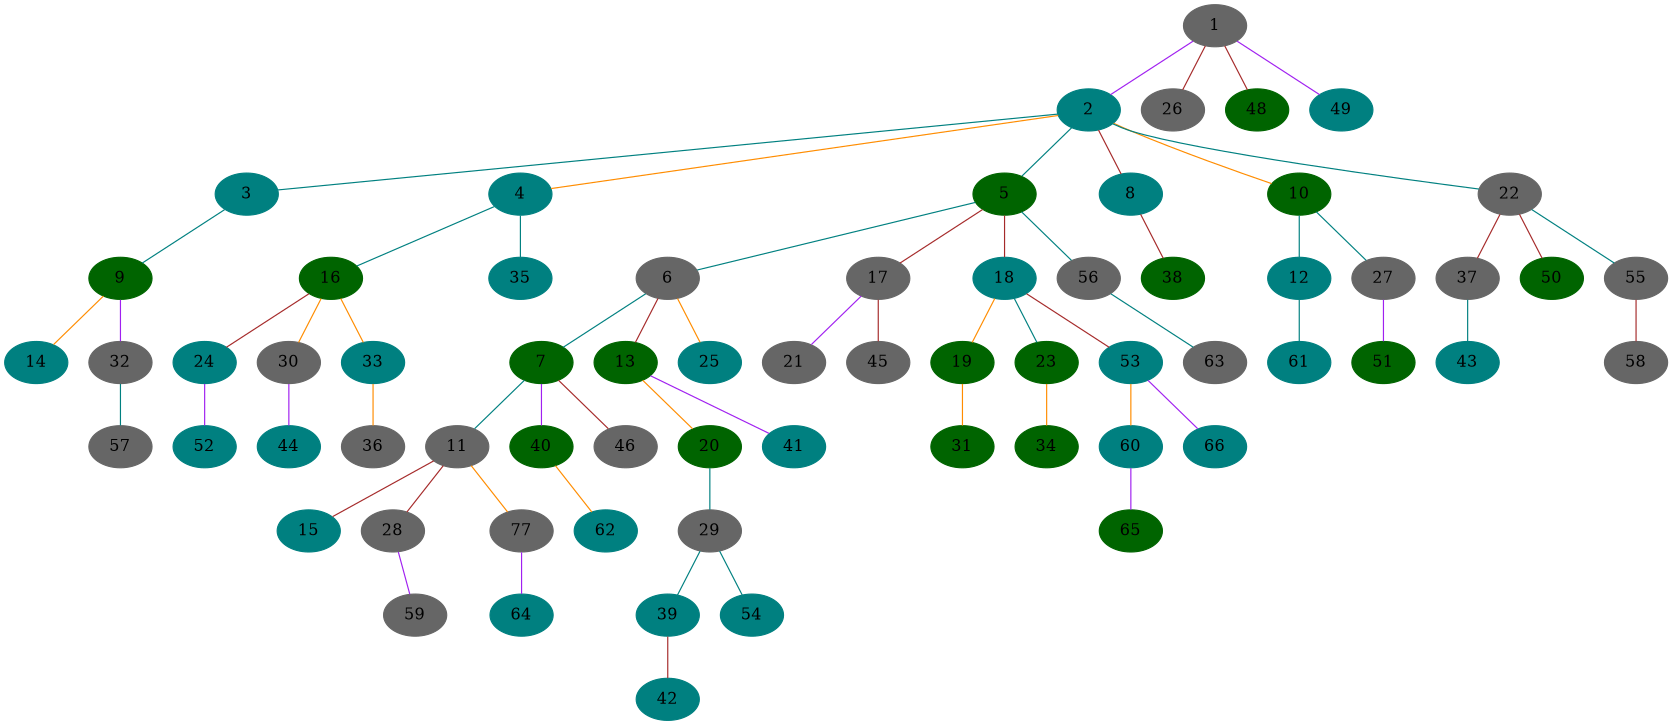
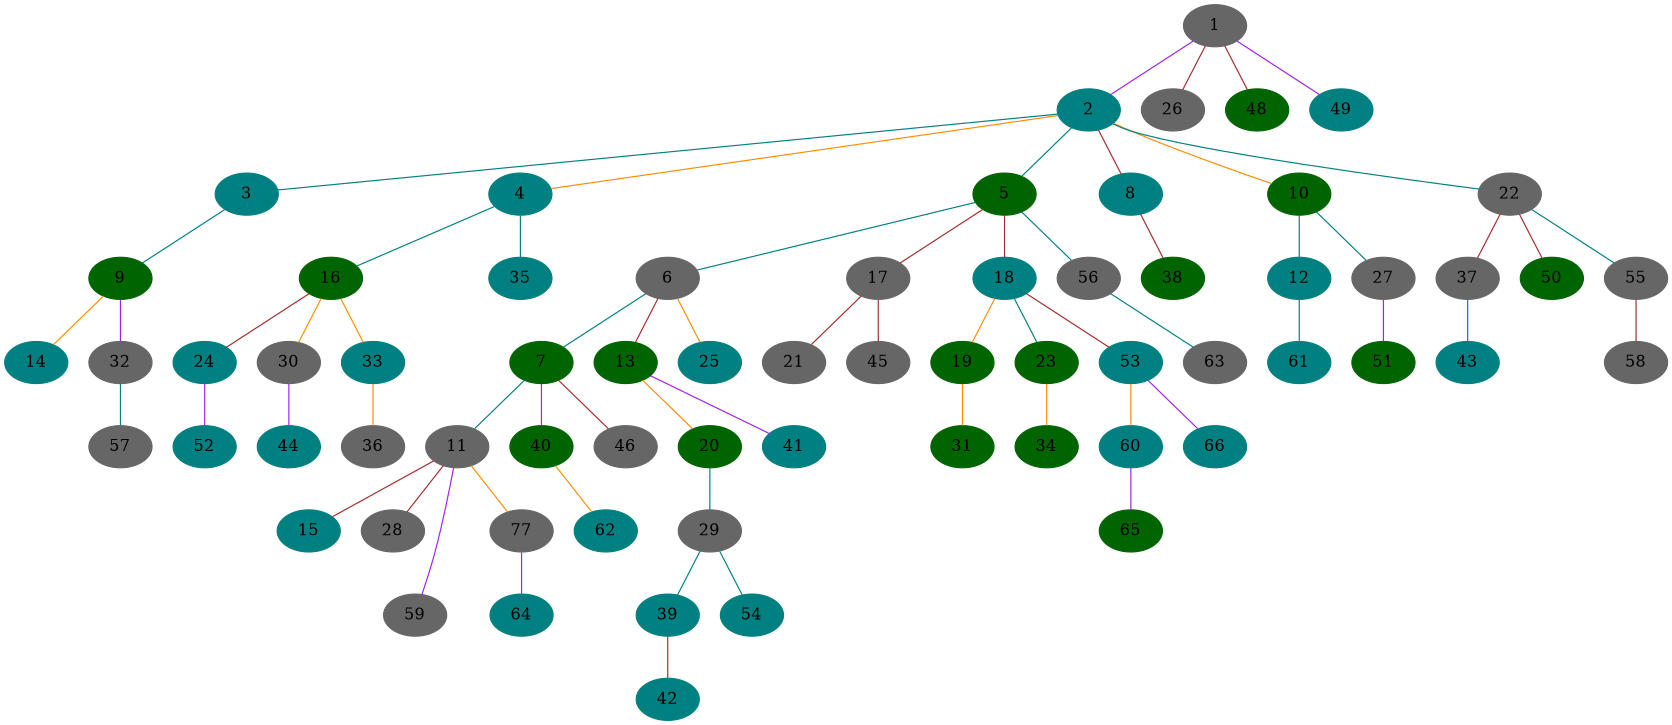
edge "17" -- "21": color purple -> brown
edge "28" -- "59": now "11" -- "59"
